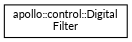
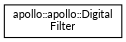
node "apollo::control::Digital Filter": label "apollo::control::Digital Filter" -> "apollo::apollo::Digital Filter"
